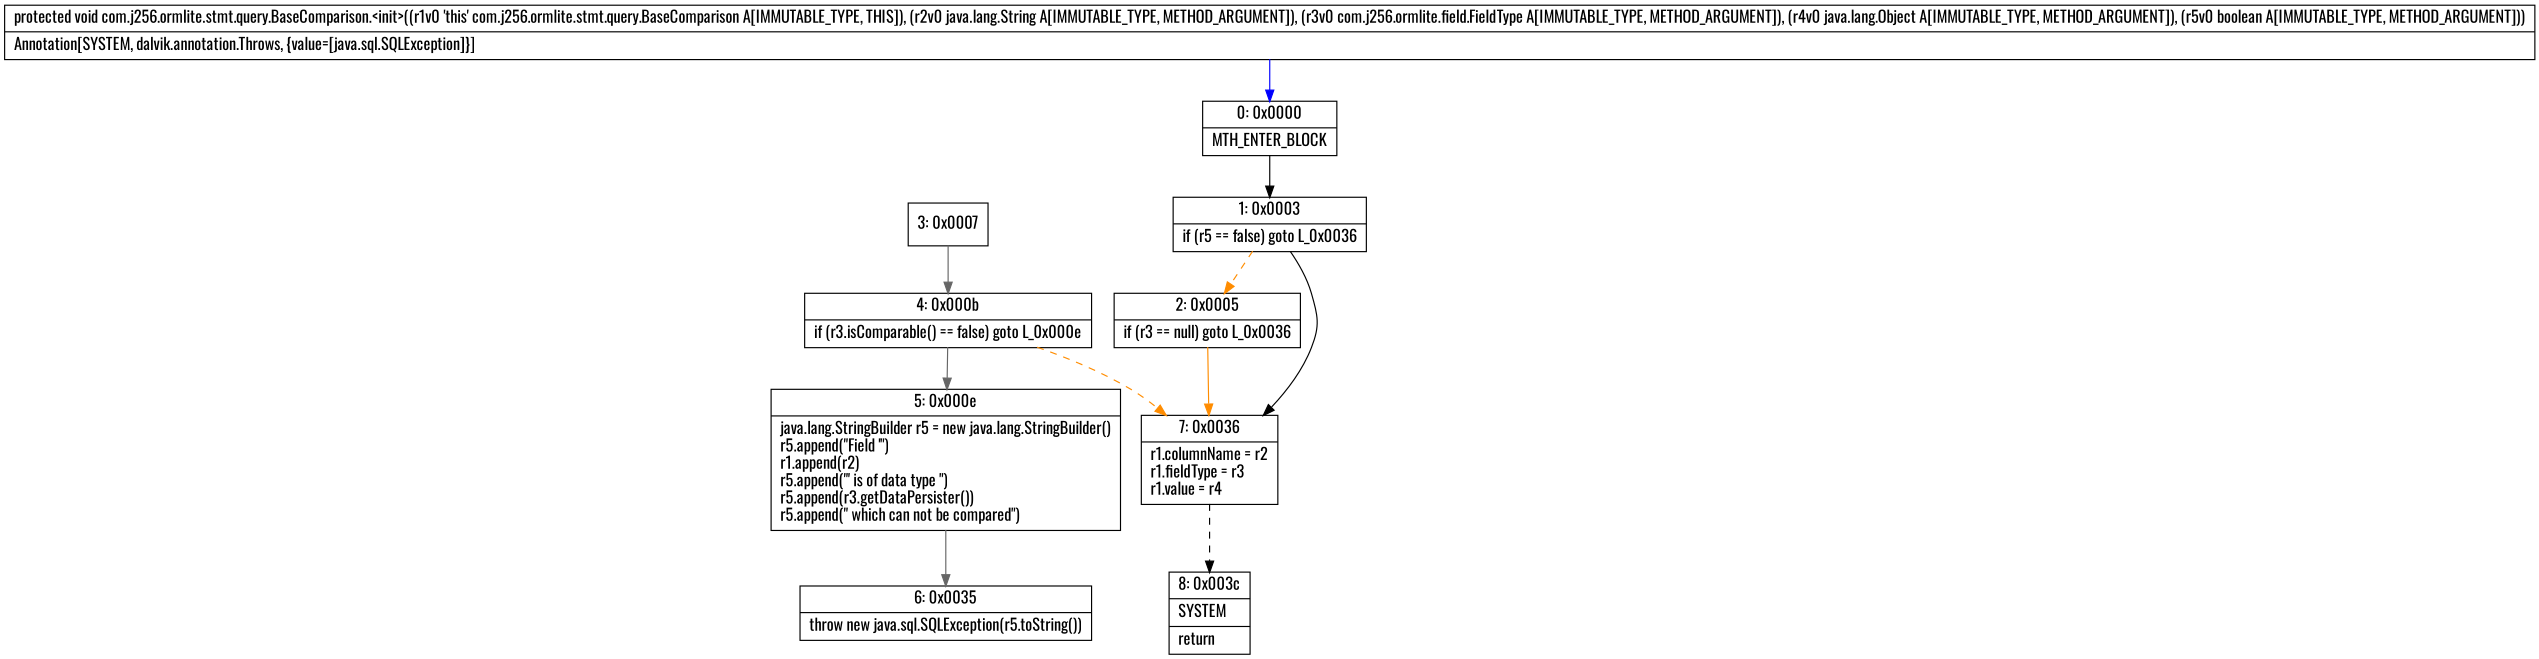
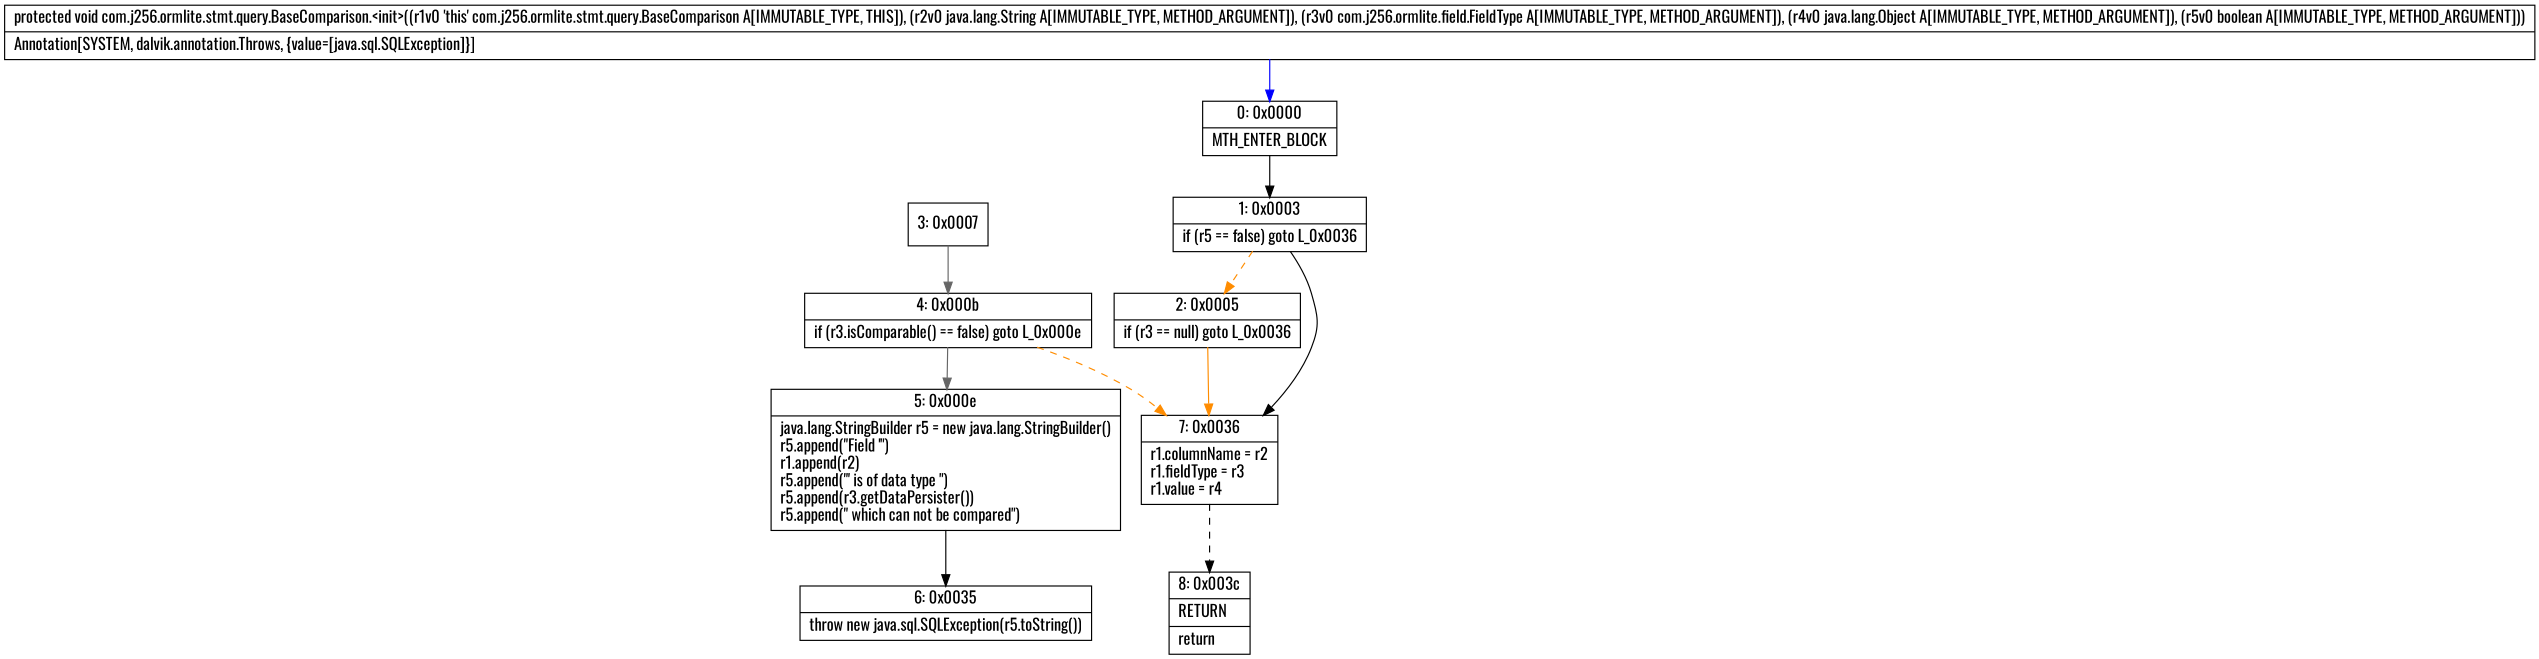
edge "5: 0x000e" -> "6: 0x0035": color gray40 -> black
node "8: 0x003c": text "SYSTEM" -> "RETURN"
